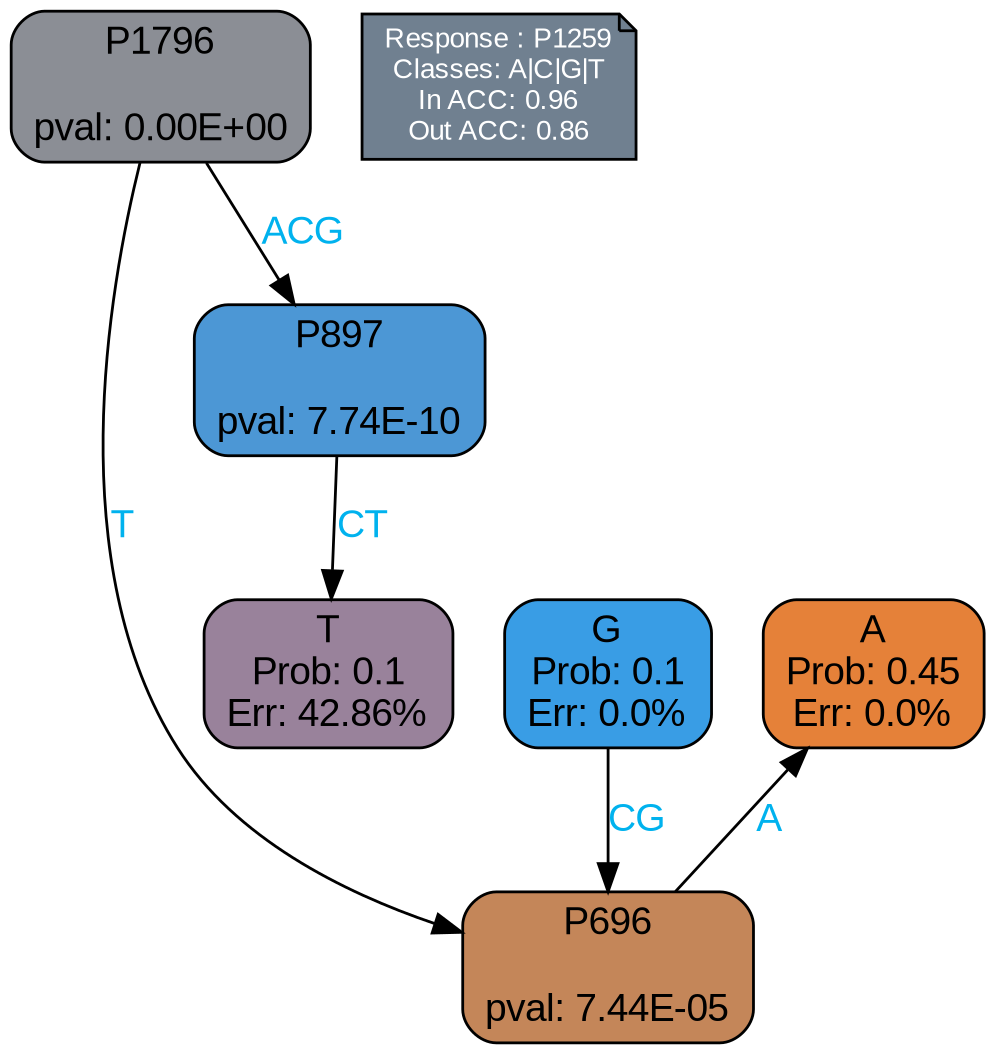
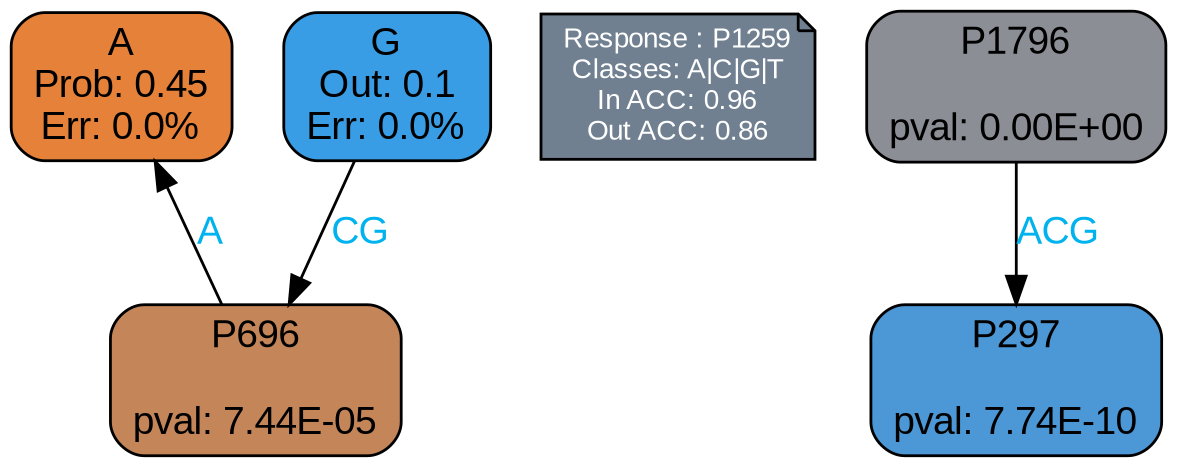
node "P897 pval: 7.74E-10": label "P897 pval: 7.74E-10" -> "P297 pval: 7.74E-10"
edge "P1796 pval: 0.00E+00" -> "P696 pval: 7.44E-05": removed, label "T"
node "T Prob: 0.1 Err: 42.86%": removed
node "G Prob: 0.1 Err: 0.0%": label "G Prob: 0.1 Err: 0.0%" -> "G Out: 0.1 Err: 0.0%"
